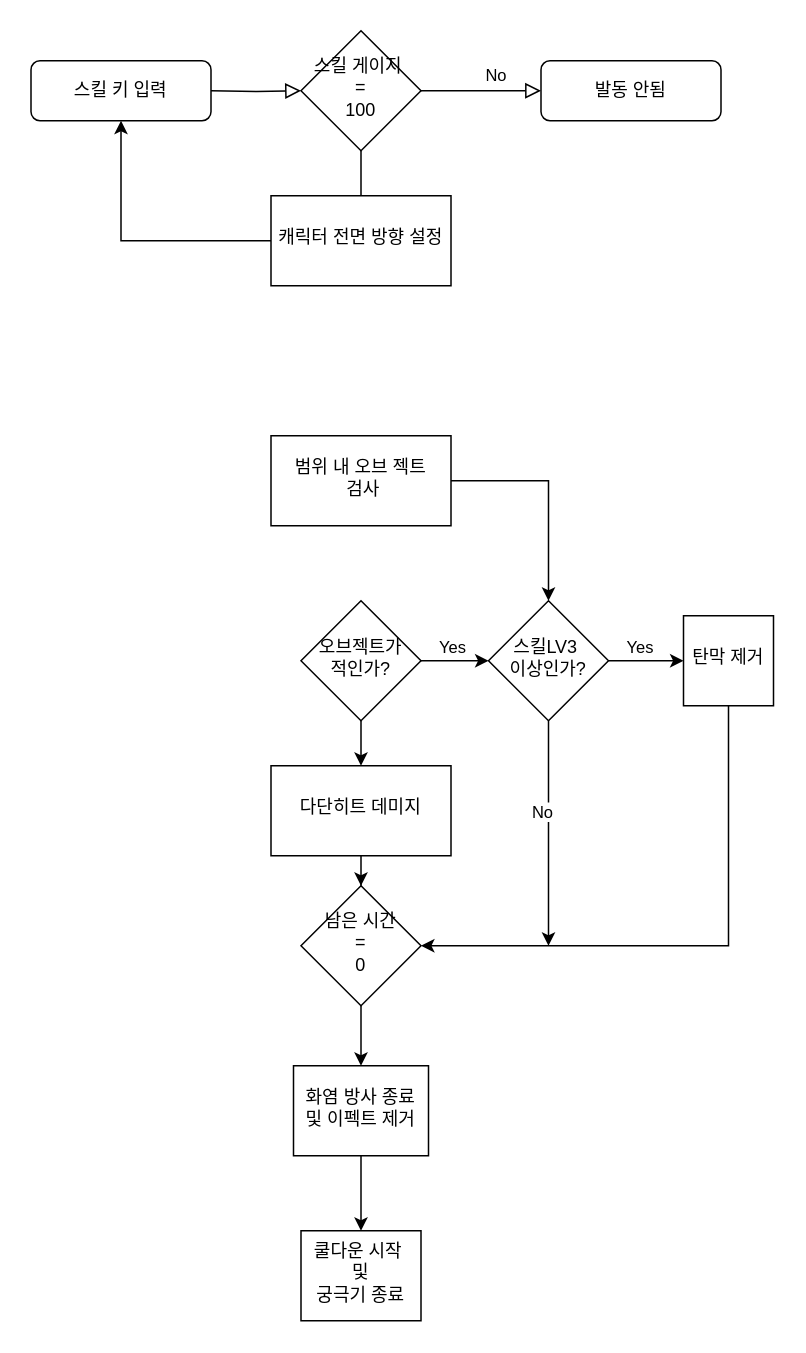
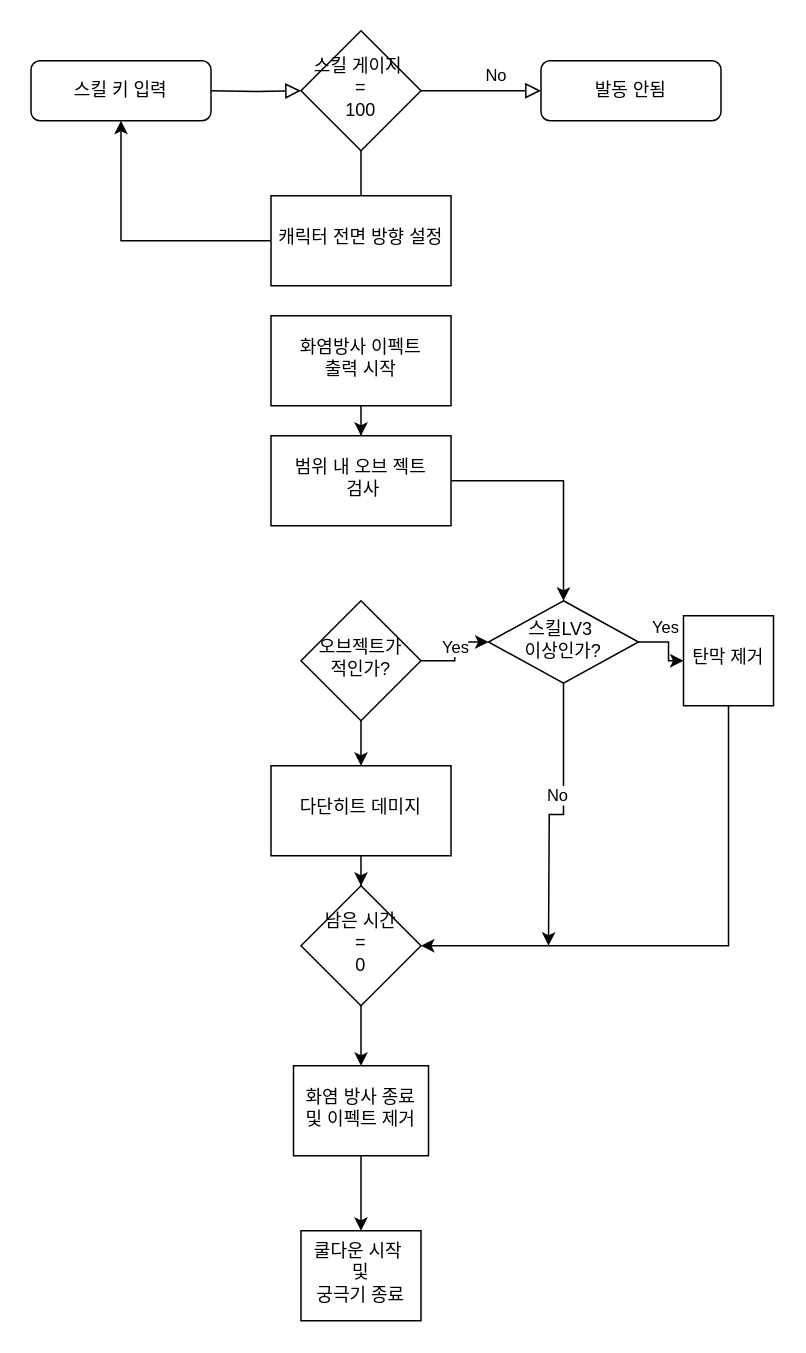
node "화염방사 이펙트 출력 시작": added
edge "화염방사 이펙트 출력 시작" -> "범위 내 오브 젝트 검사": added
node "스킬LV3 이상인가?": size 120x120 -> 150x83
